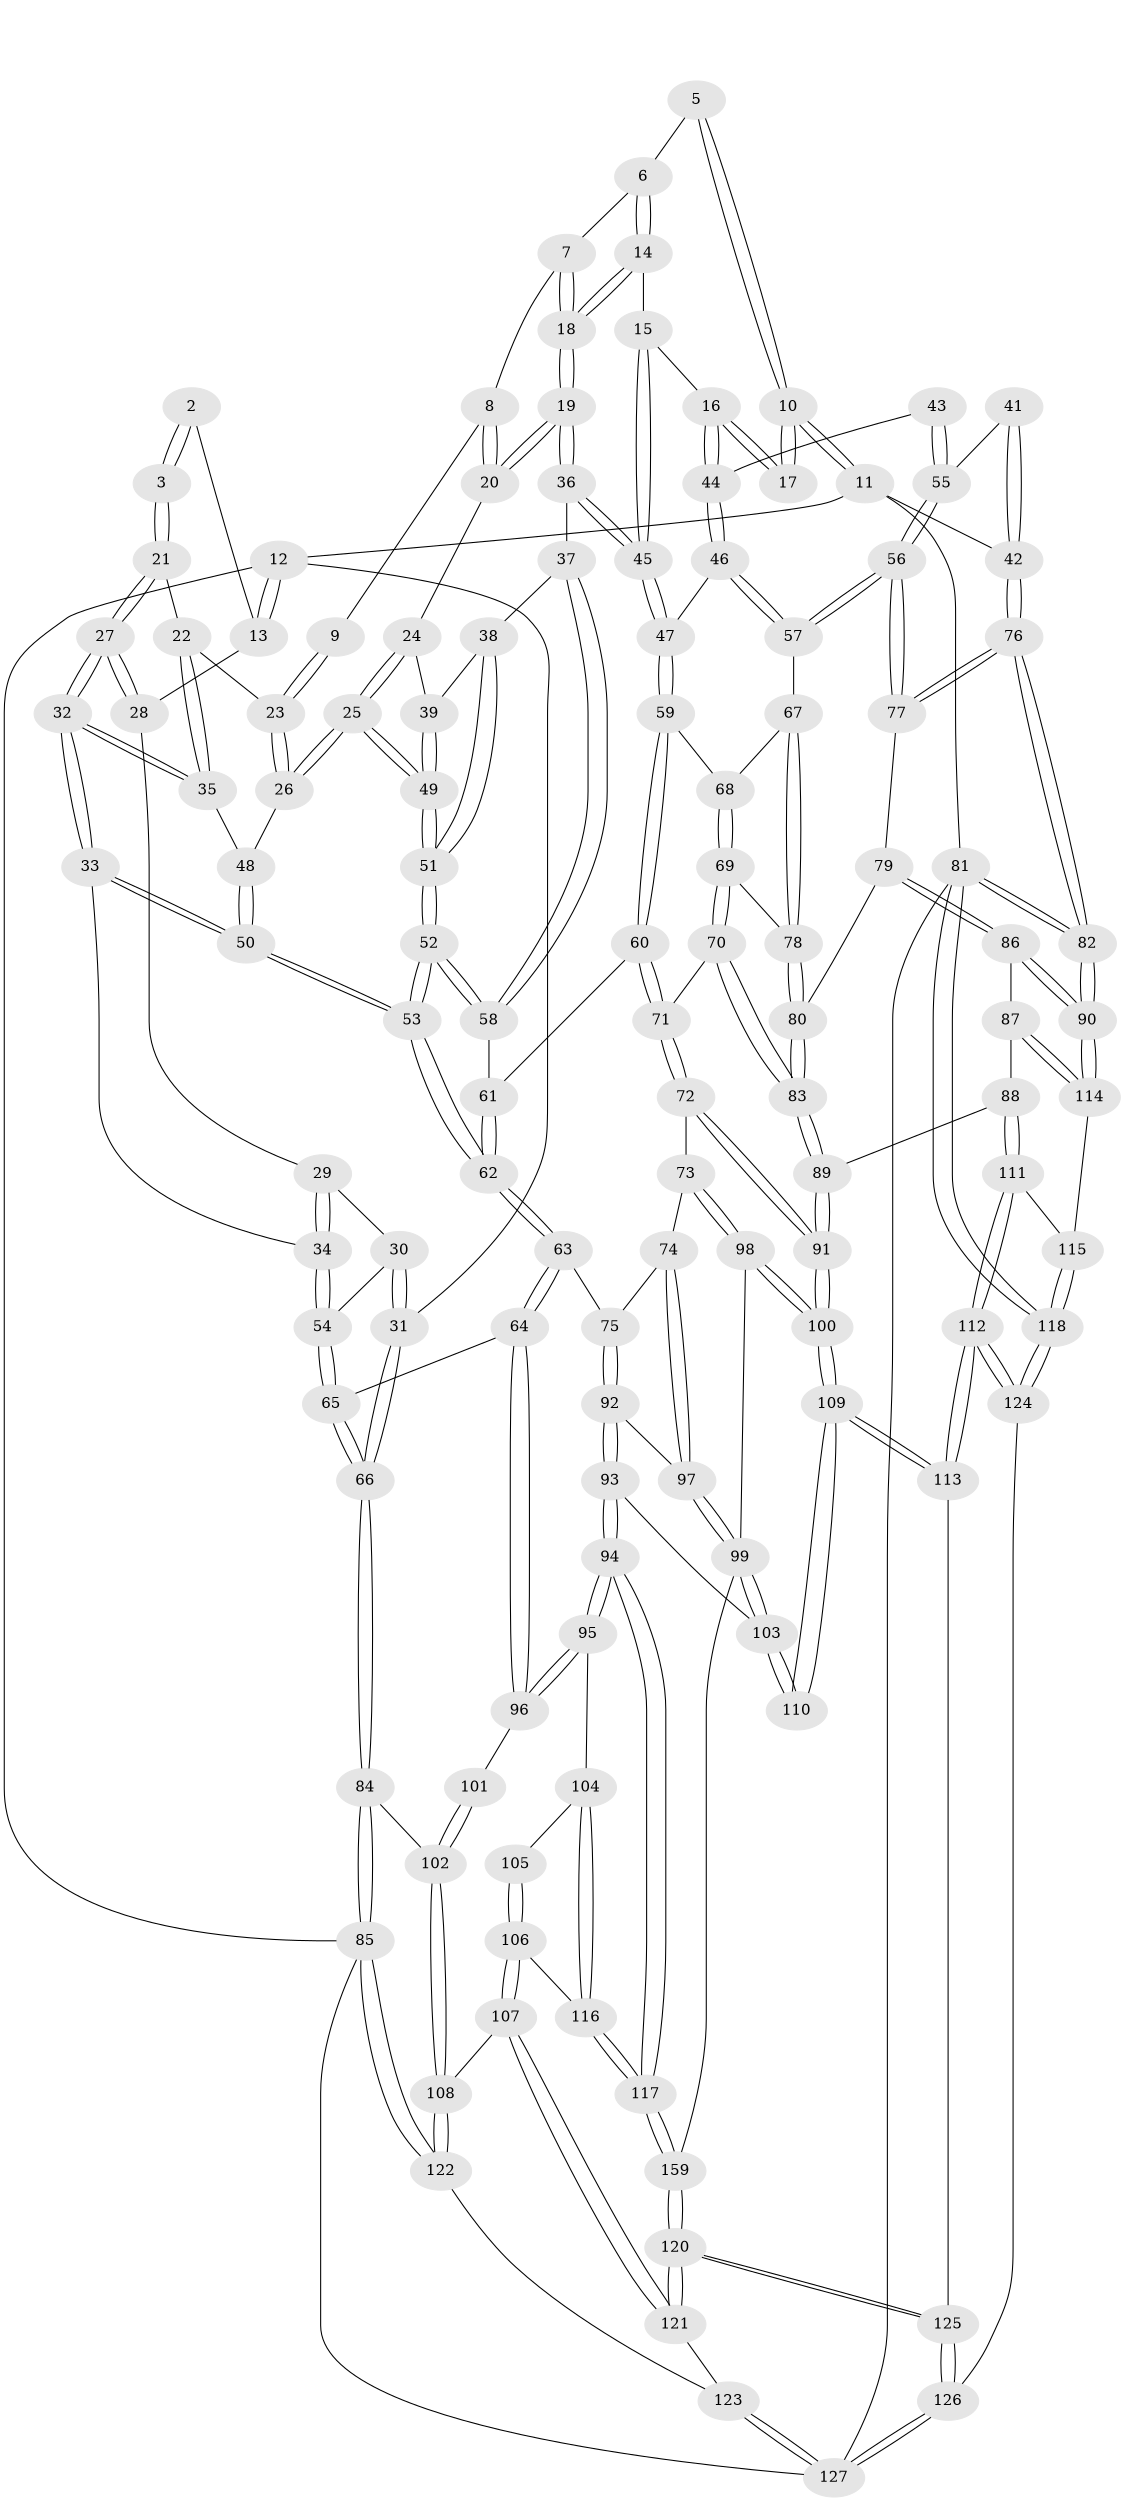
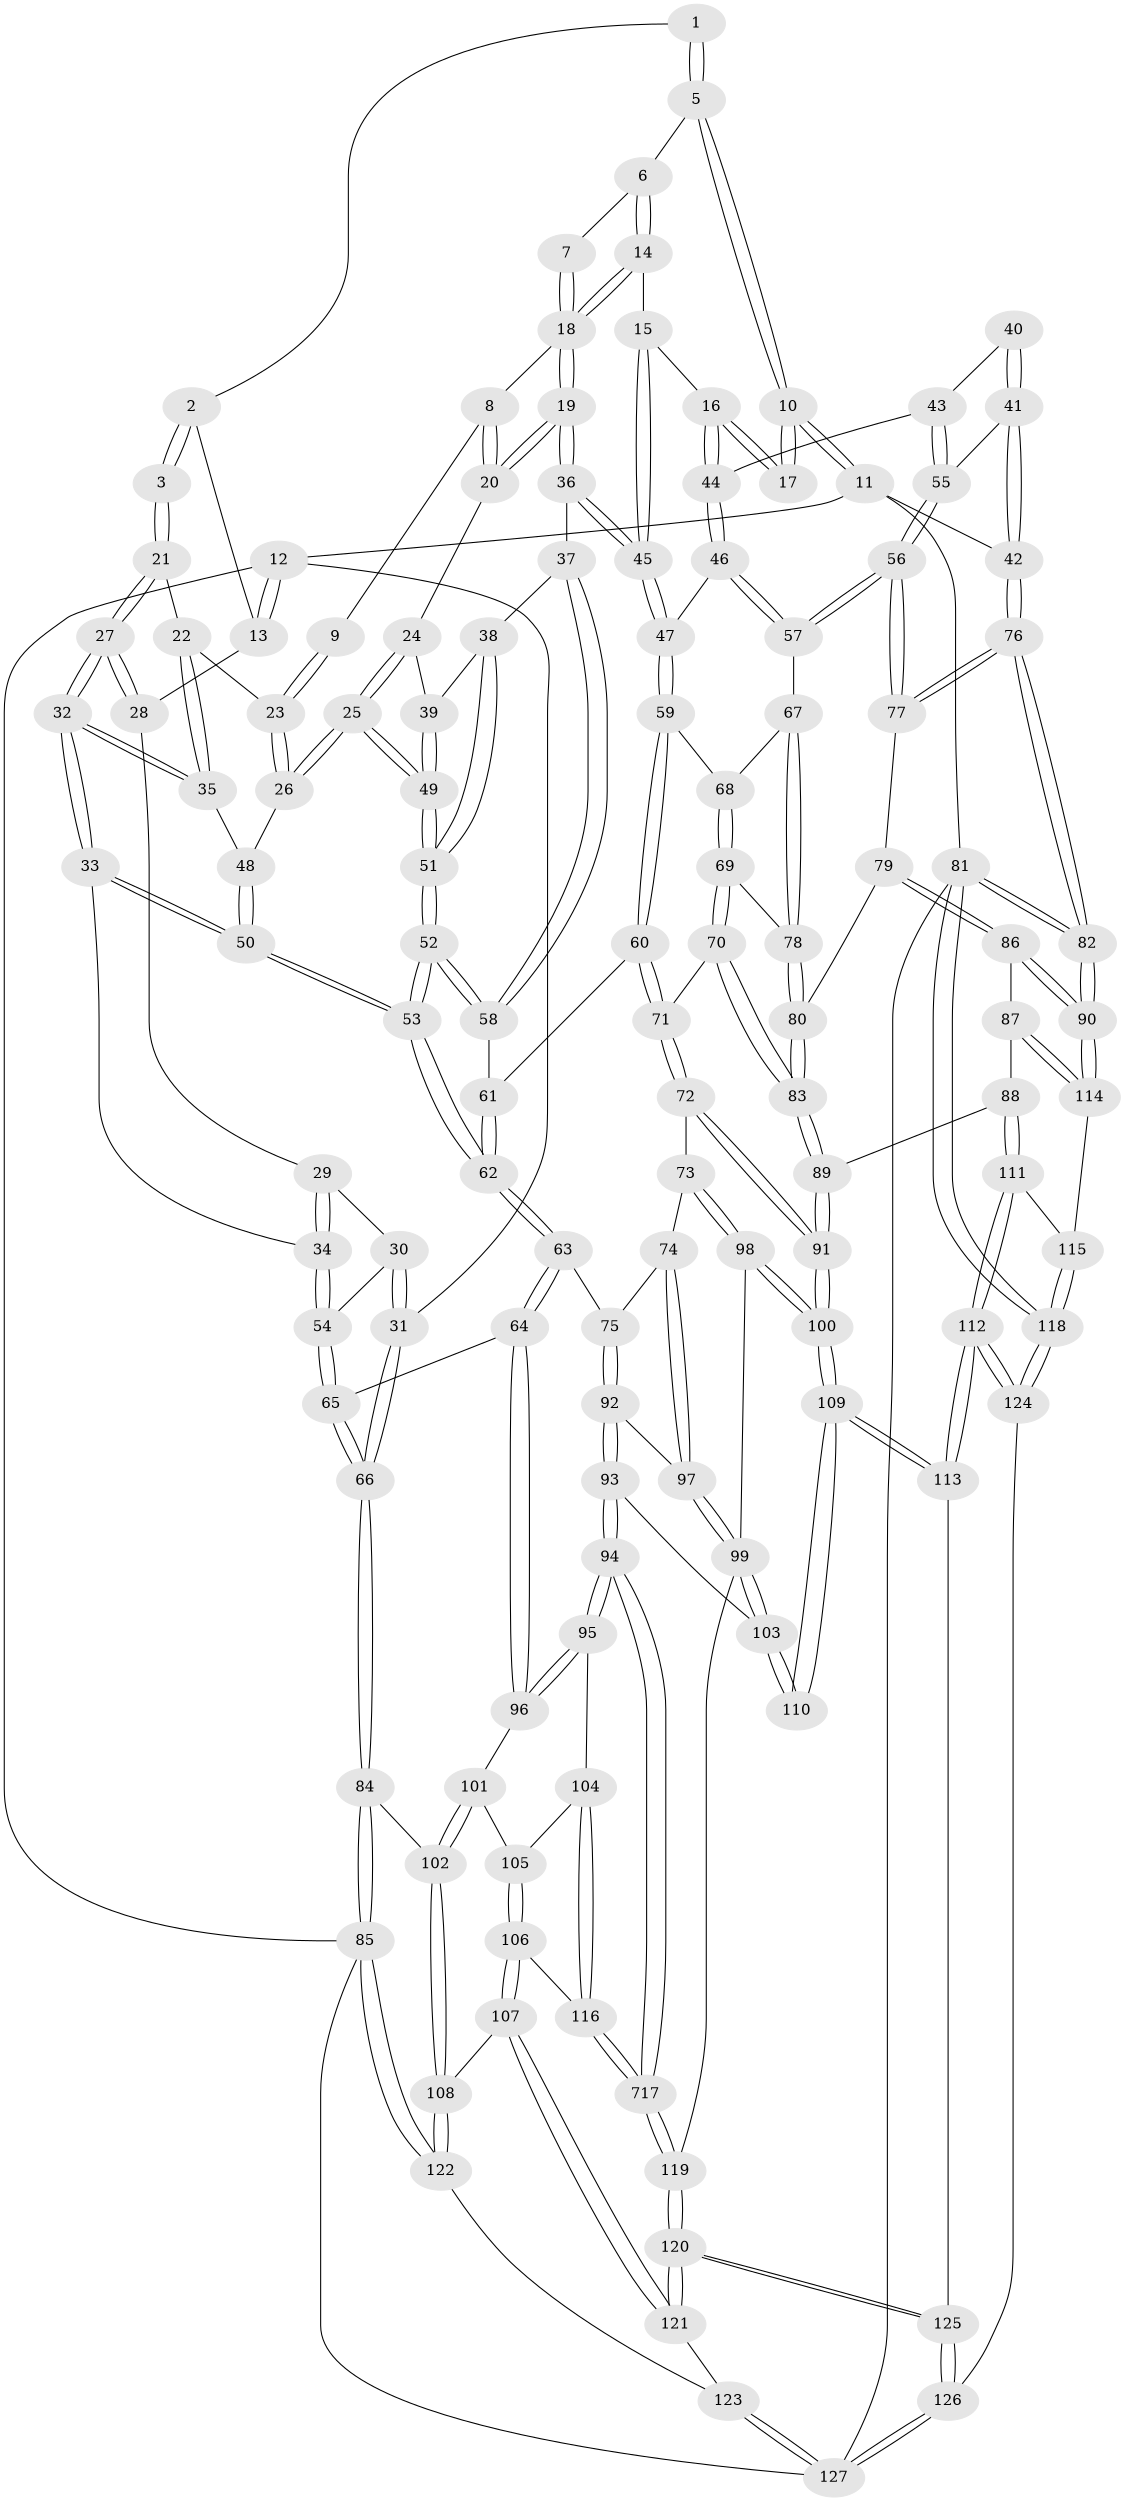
node "1": added
edge "7" -- "8": now "18" -- "8"
node "40": added
edge "101" -- "105": added
node "117": label "117" -> "717"
node "159": label "159" -> "119"
